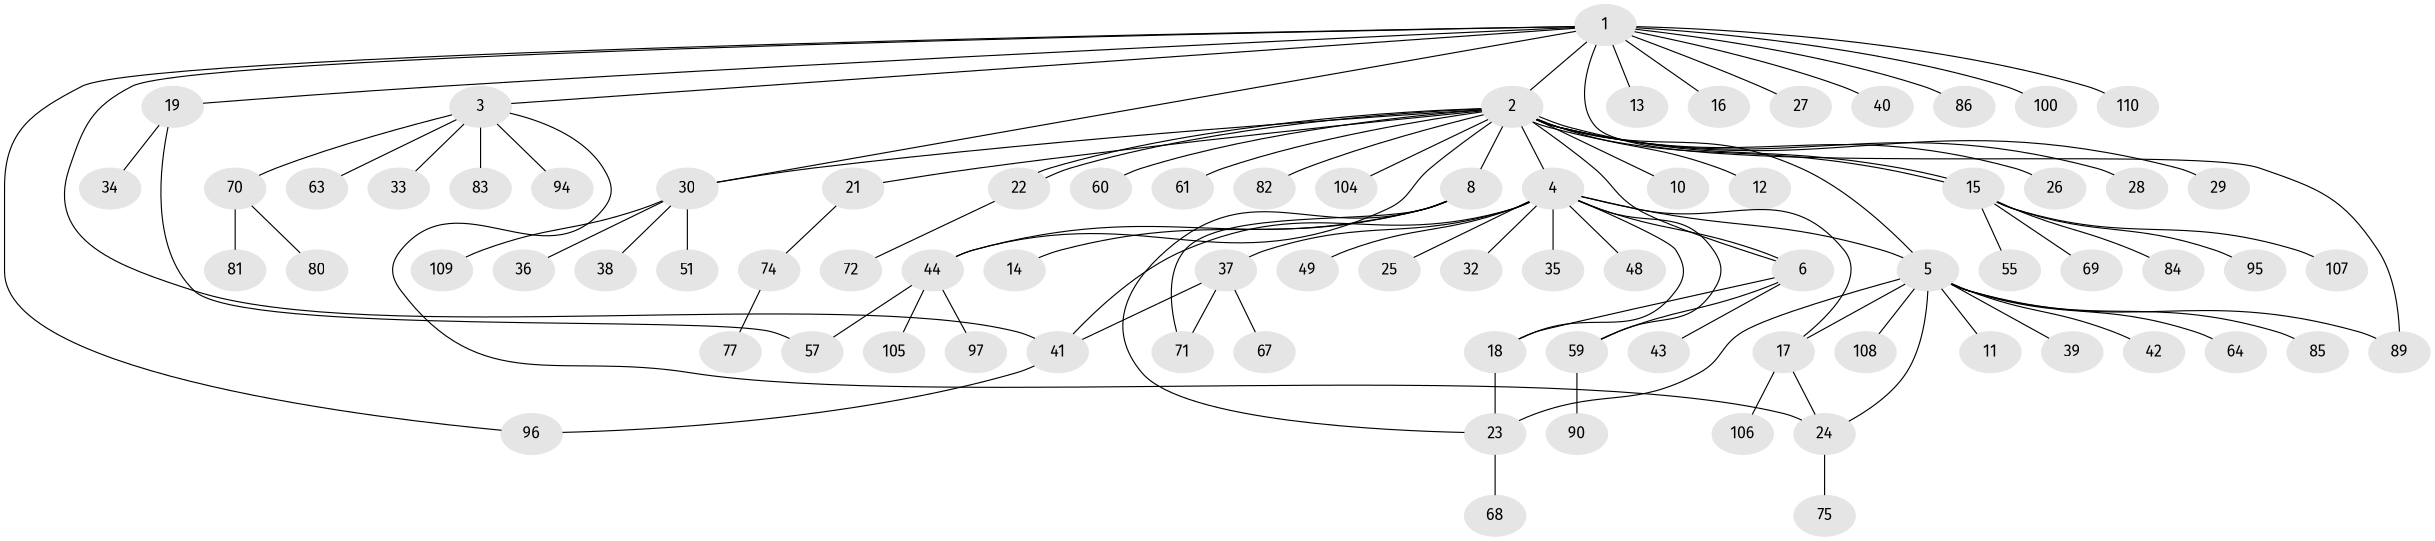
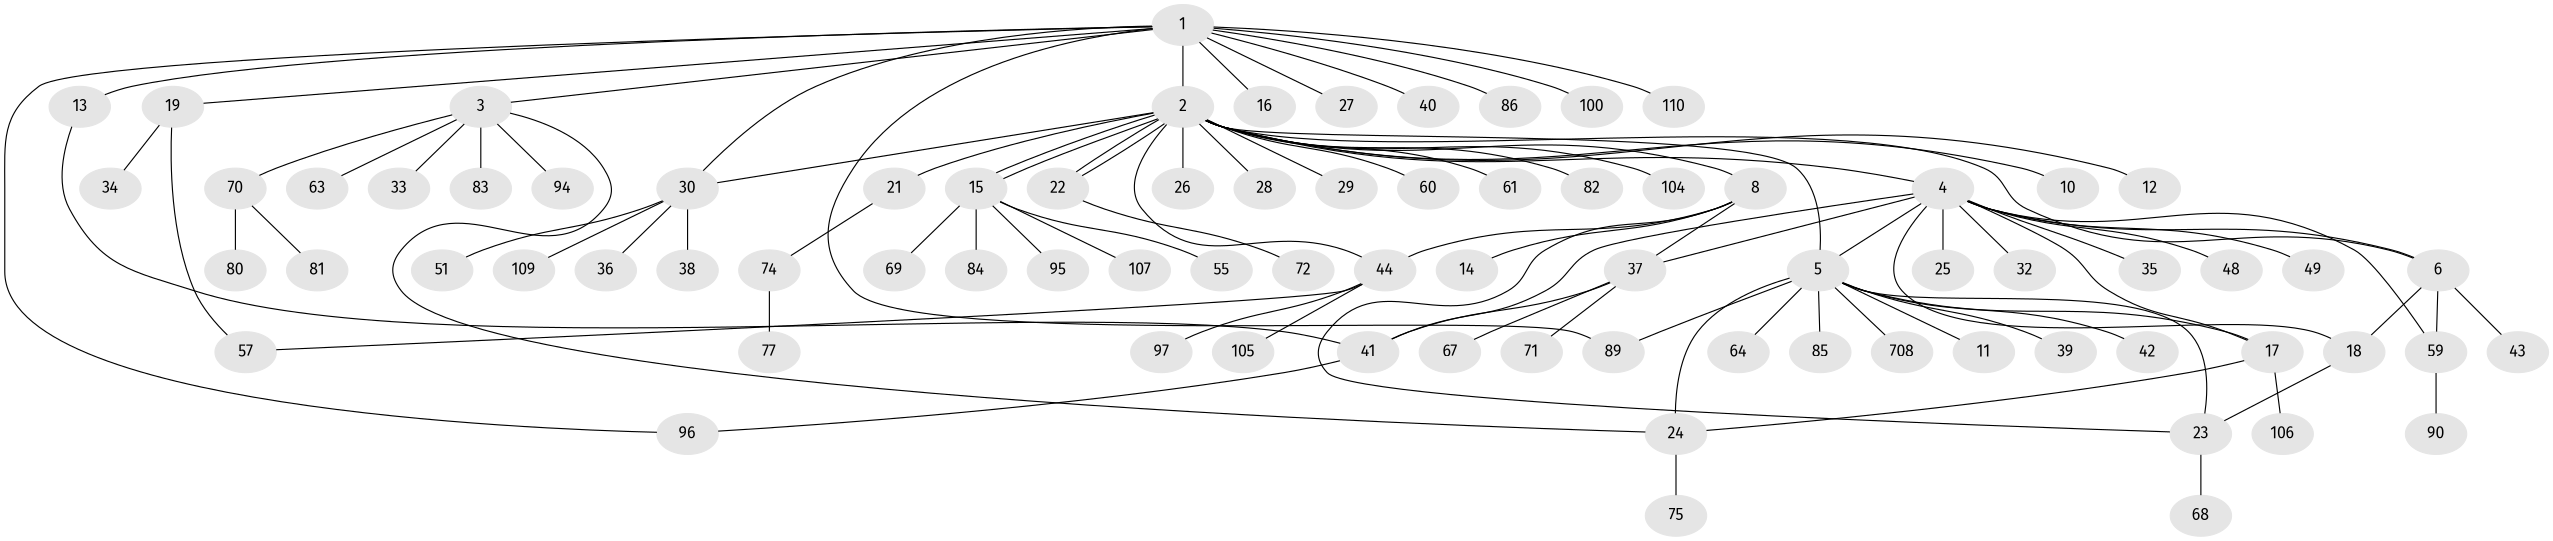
edge "1" -- "41": now "13" -- "41"
edge "8" -- "71": now "8" -- "37"
node "108": label "108" -> "708"
